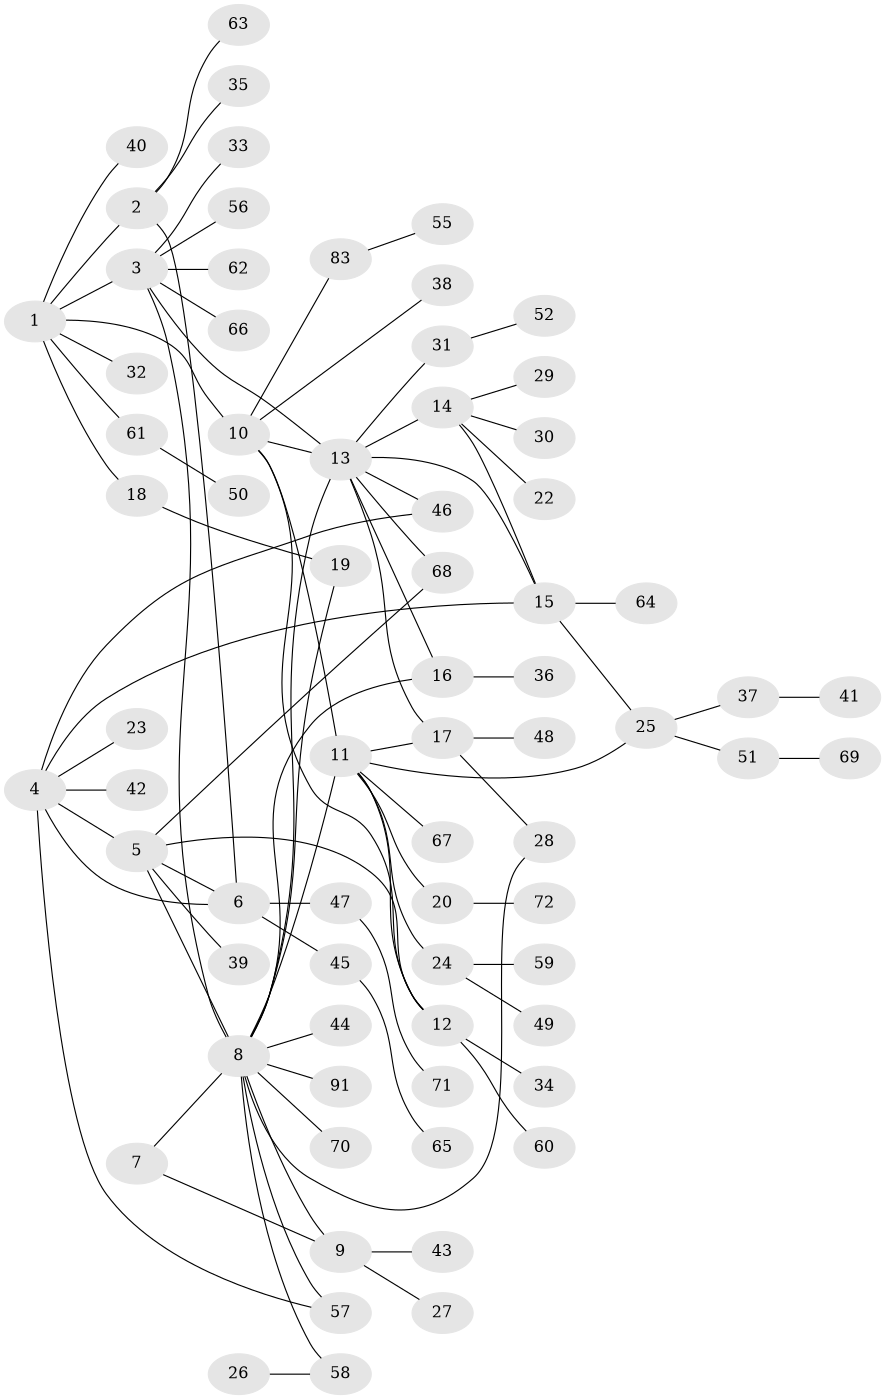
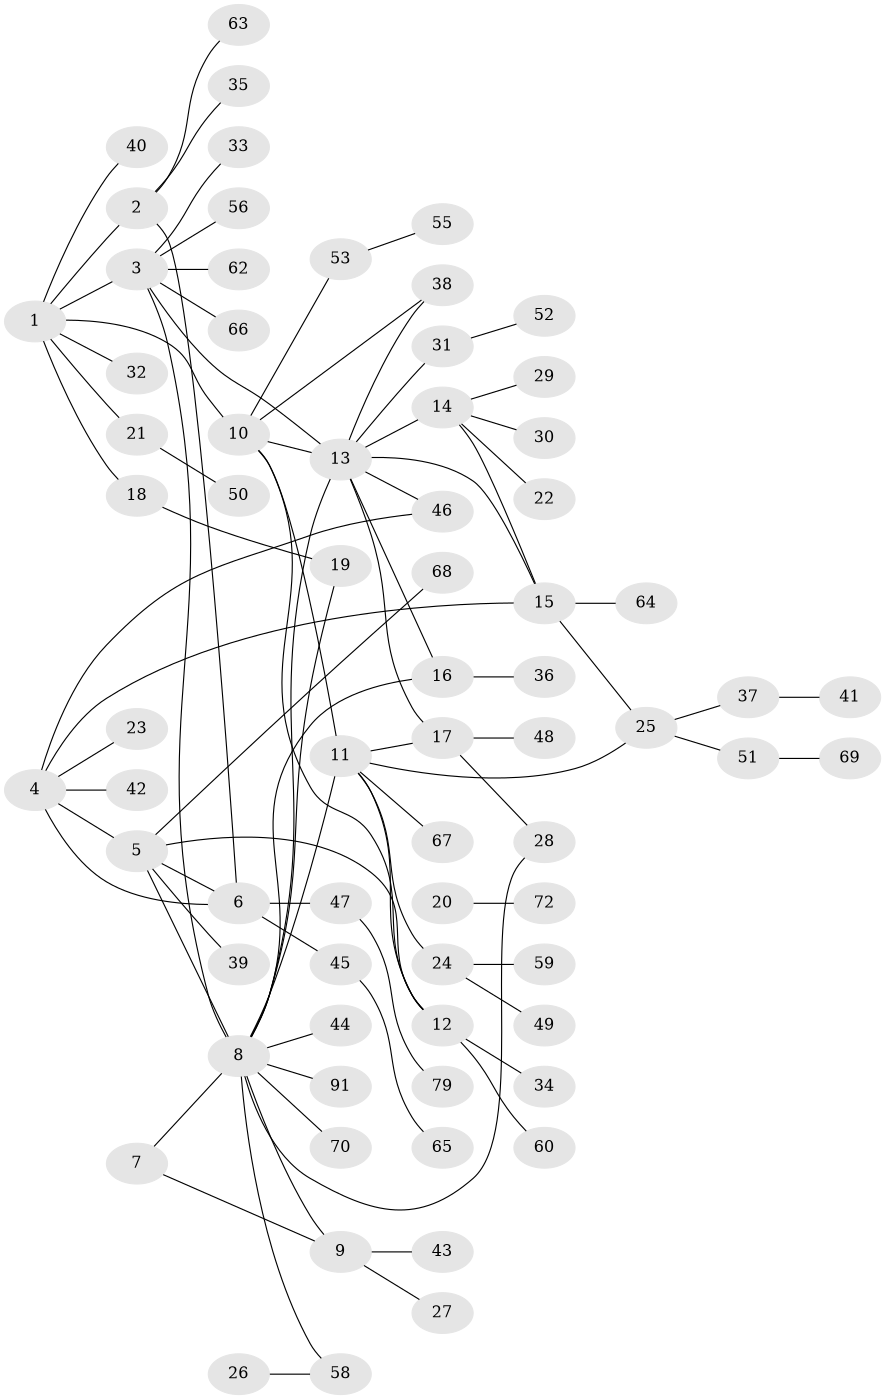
node "83": label "83" -> "53"
node "61": label "61" -> "21"
edge "13" -- "68": now "13" -- "38"
edge "11" -- "20": removed
node "71": label "71" -> "79"
node "57": removed
